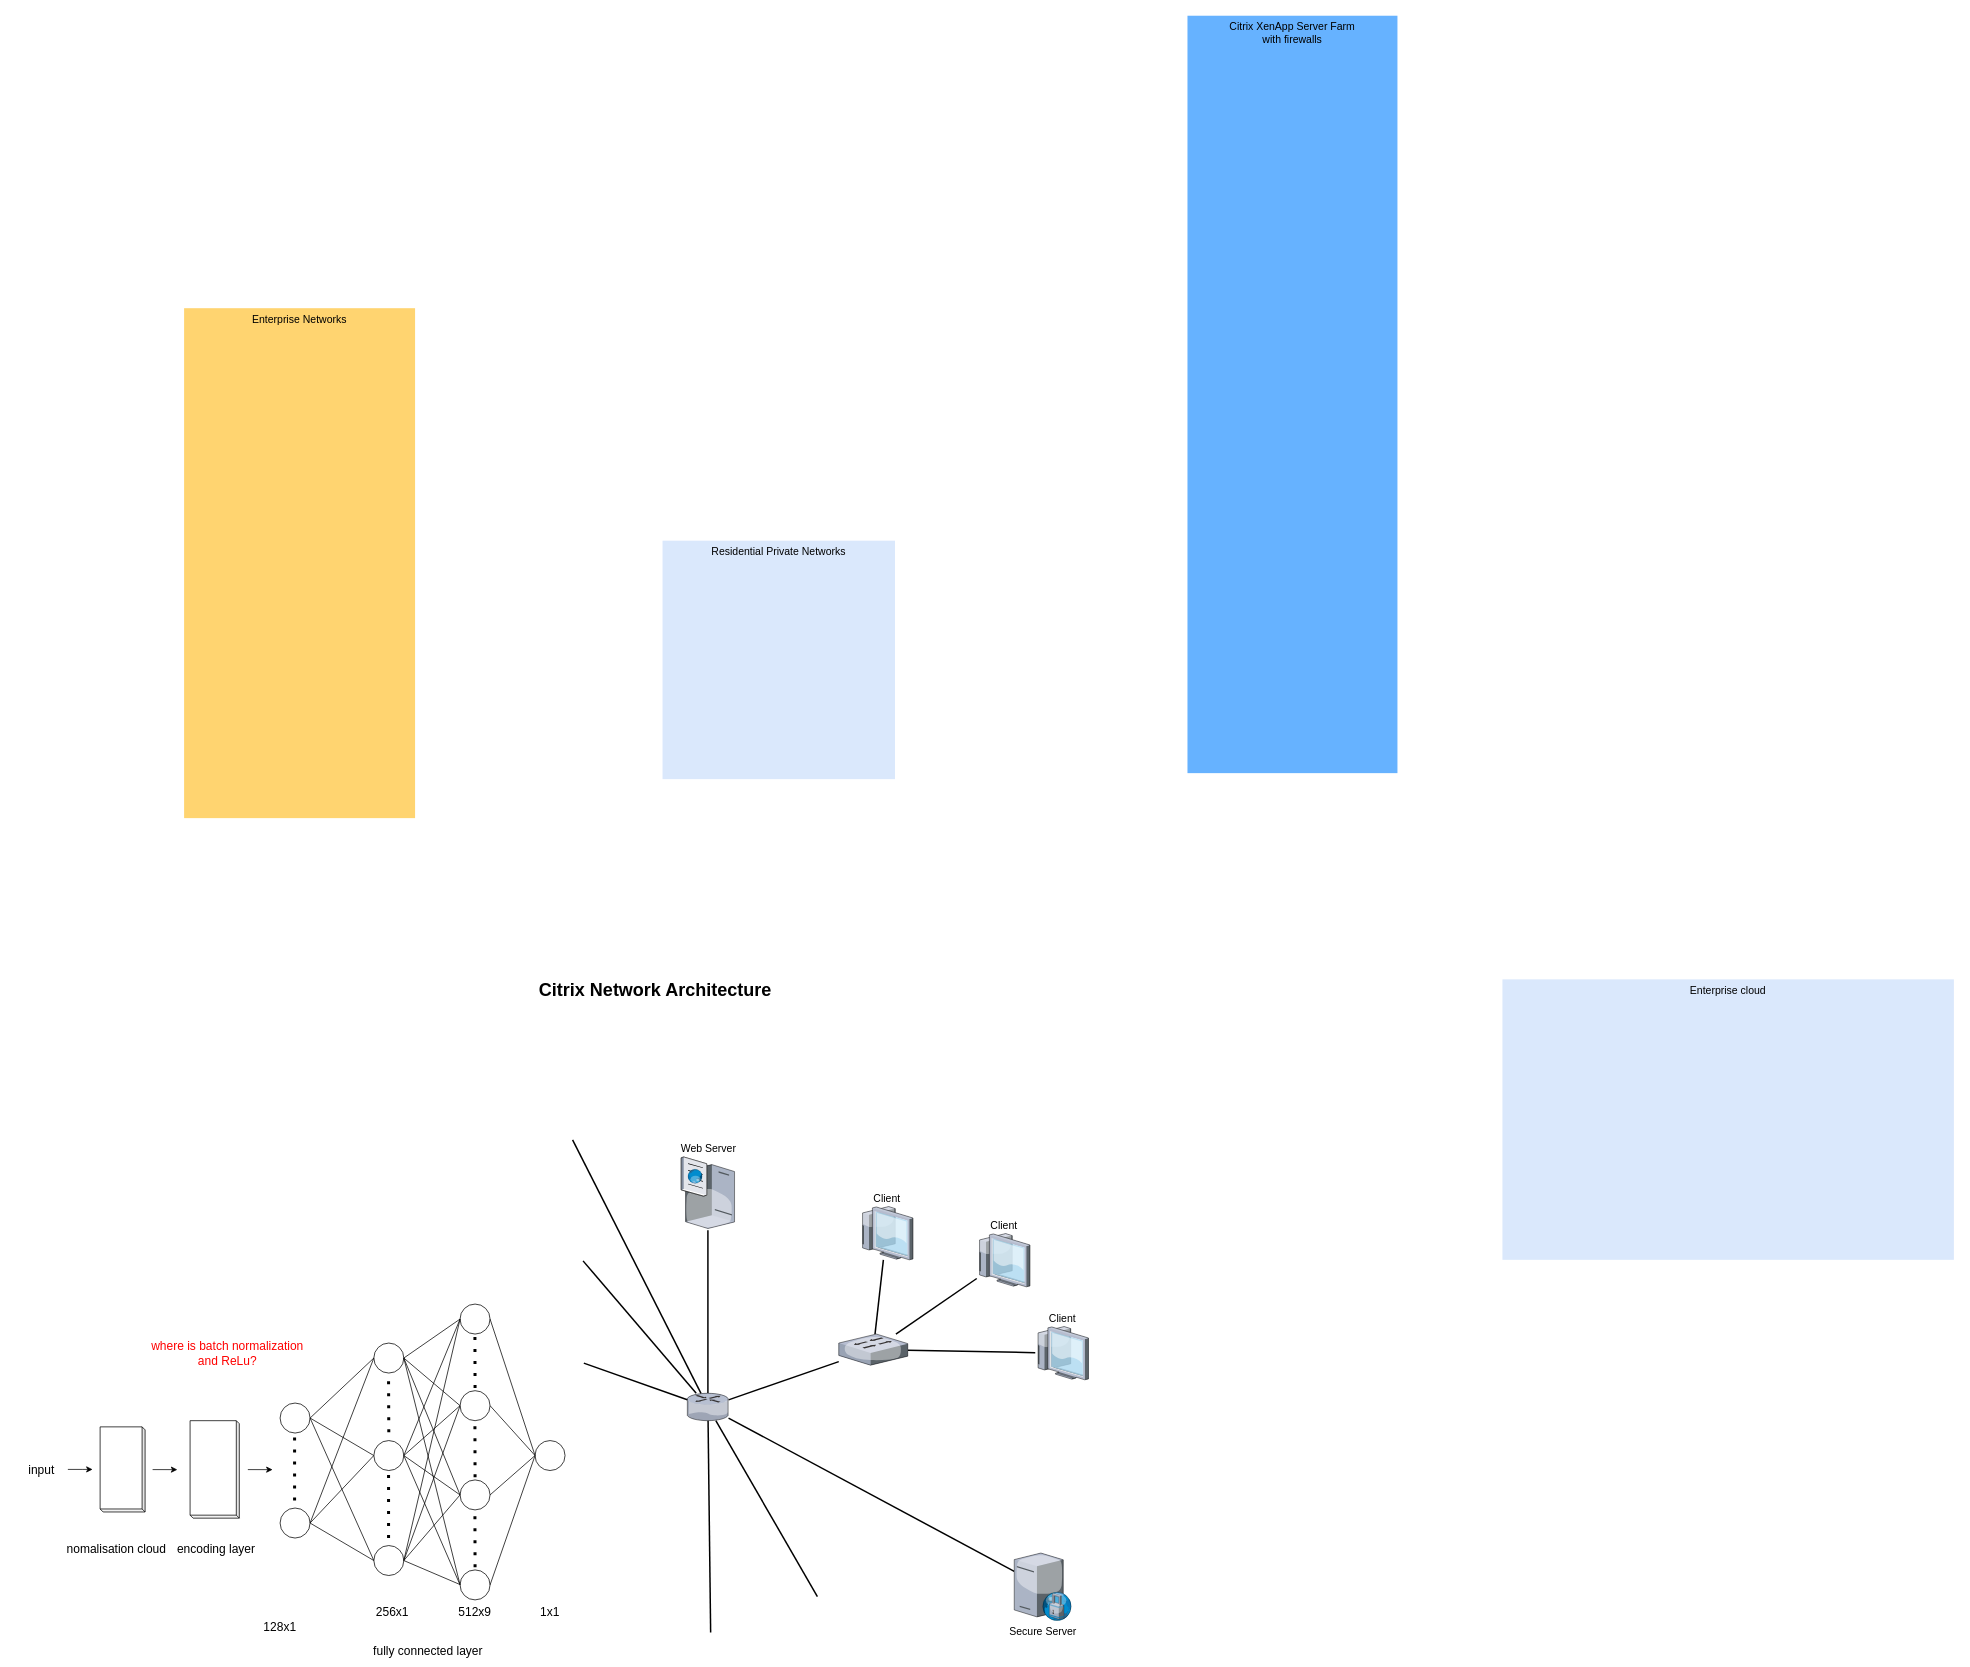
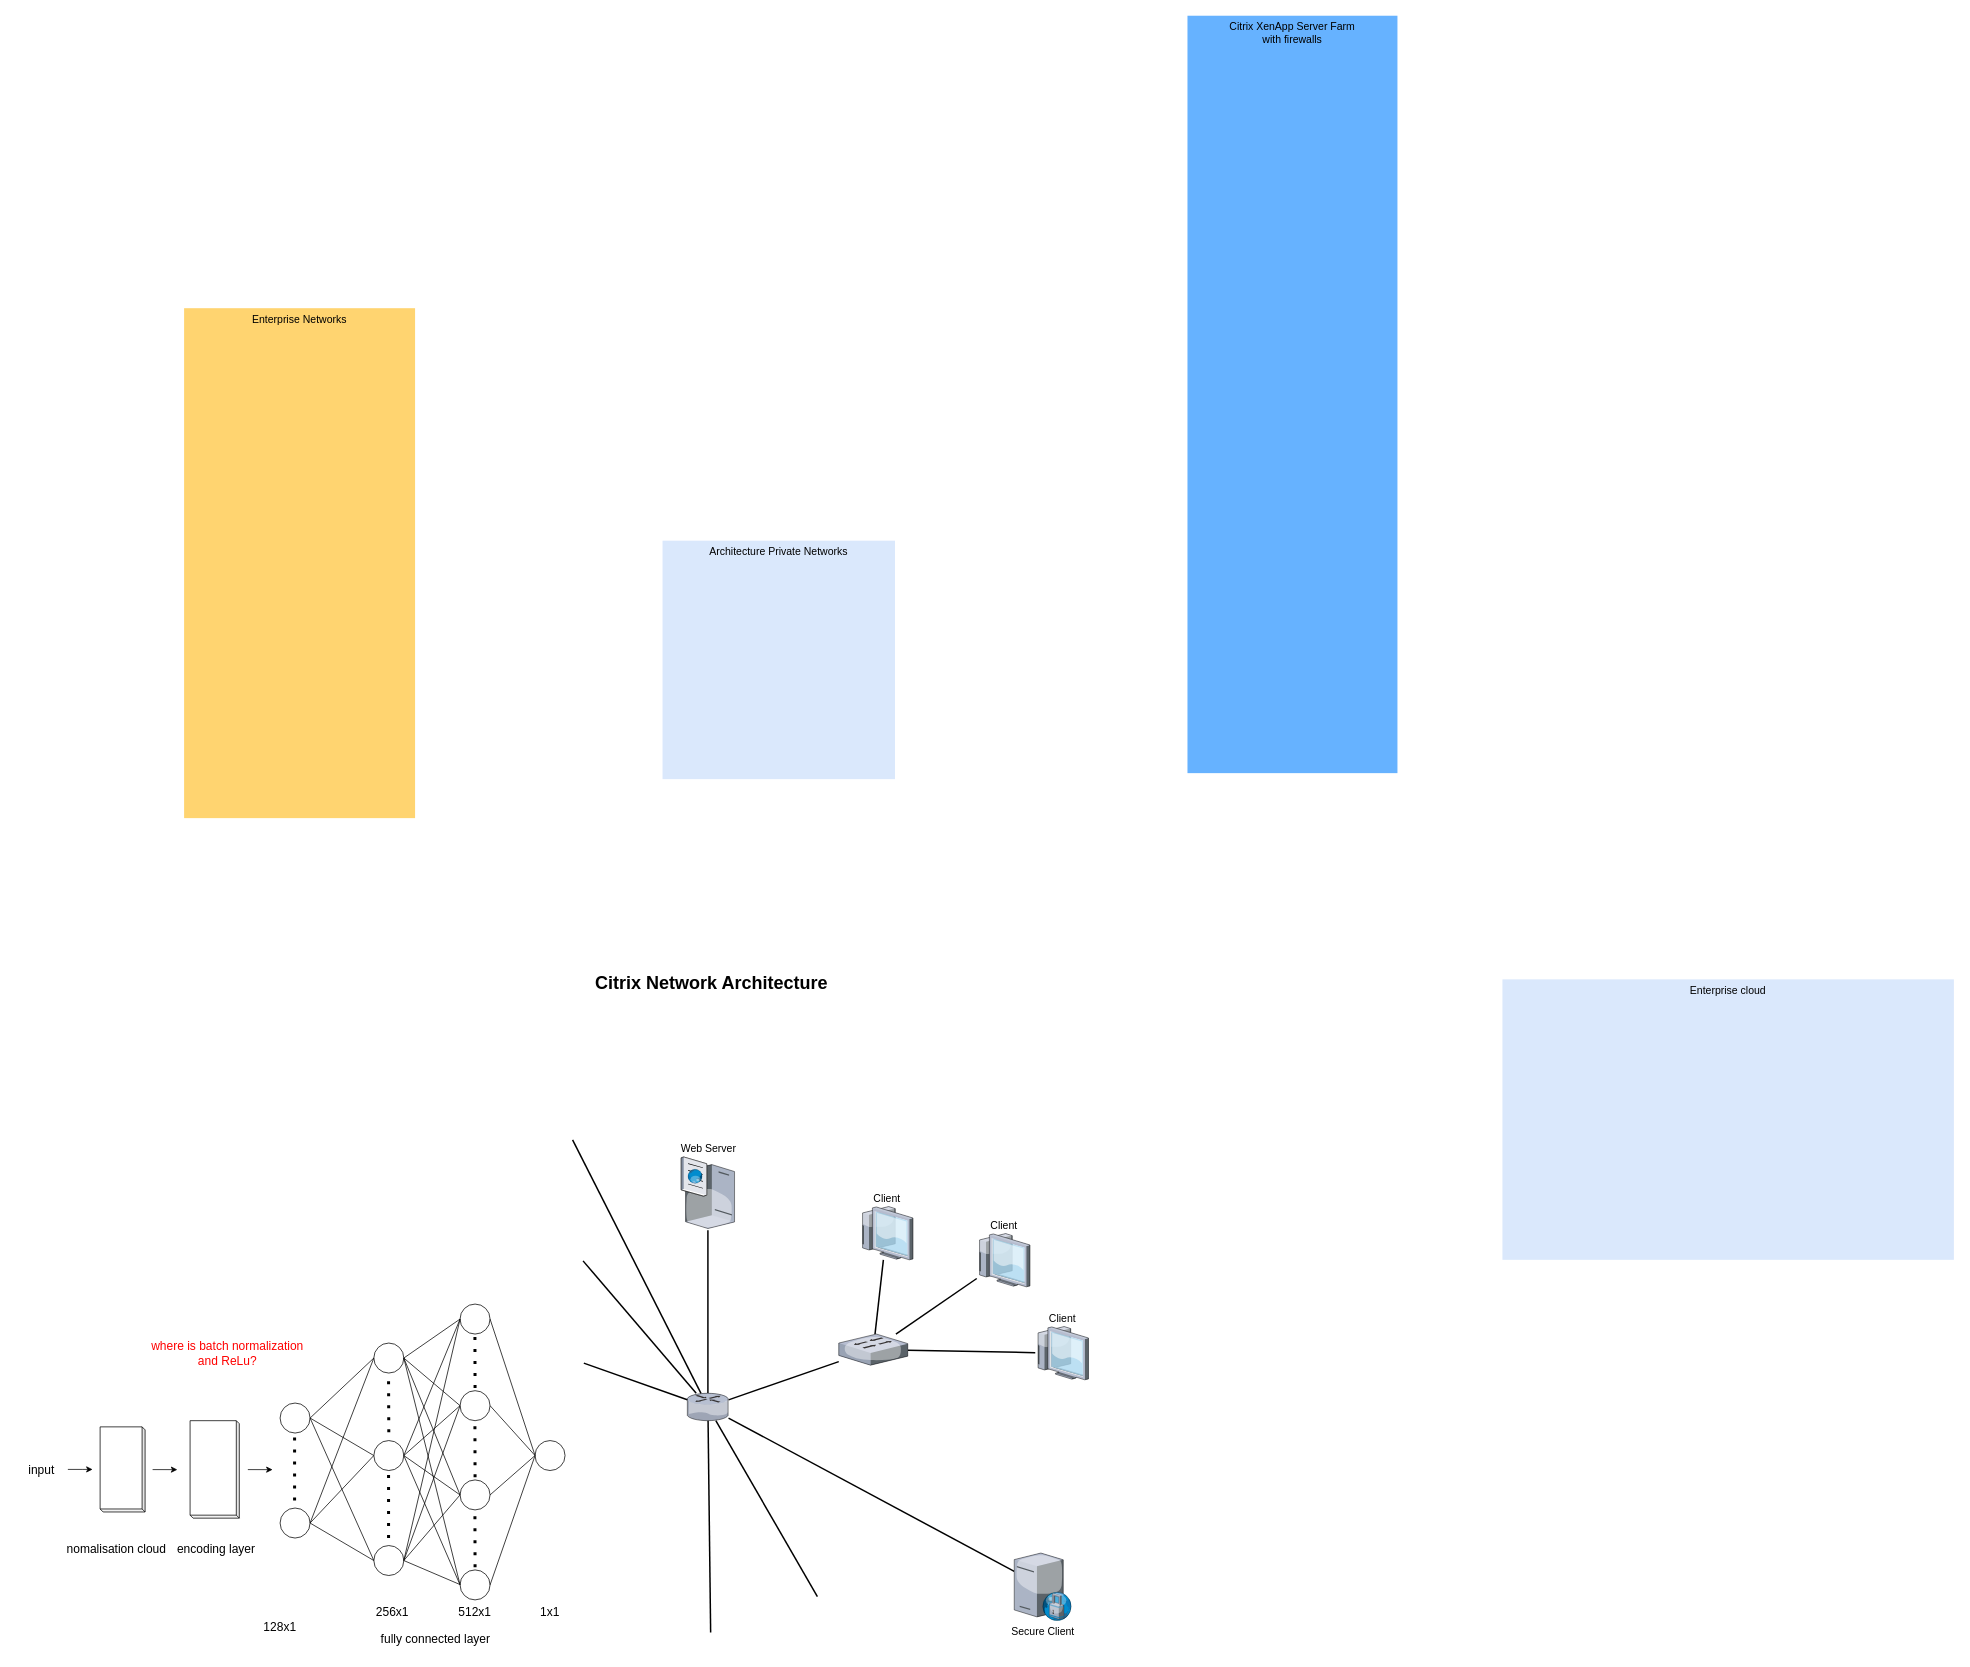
node "Residential Private Networks": label "Residential Private Networks" -> "Architecture Private Networks"
node "Citrix Network Architecture": moved (655, 990) -> (711, 983)
node "512x9": label "512x9" -> "512x1"
node "Secure Server": label "Secure Server" -> "Secure Client"
node "fully connected layer": moved (428, 1650) -> (436, 1639)
